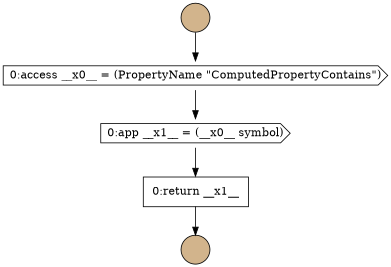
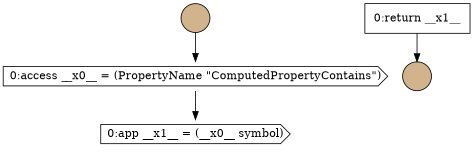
edge "0:app __x1__ = (__x0__ symbol)" -> "0:return __x1__": removed
